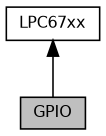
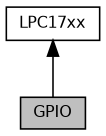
node "LPC67xx": label "LPC67xx" -> "LPC17xx"
